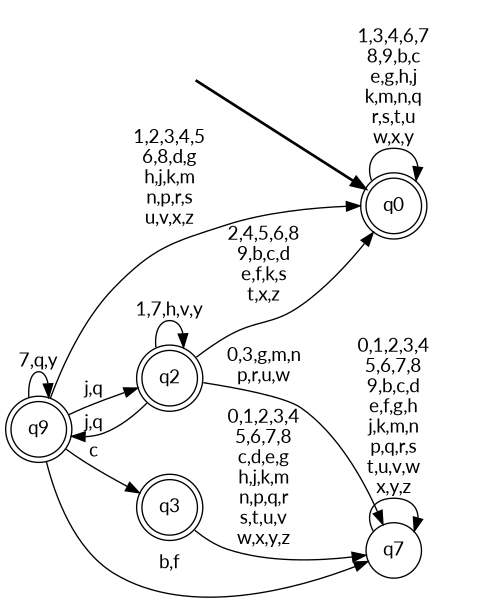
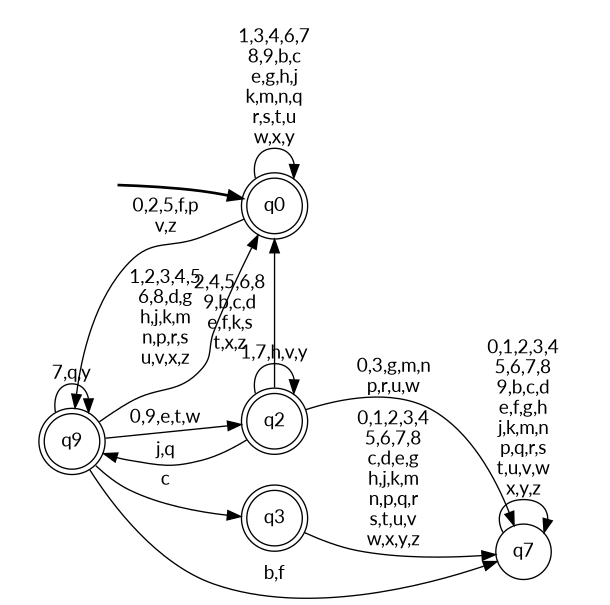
edge "q0" -> "q9": added, label "0,2,5,f,p v,z"
edge "q9" -> "q2": label "j,q" -> "0,9,e,t,w"
